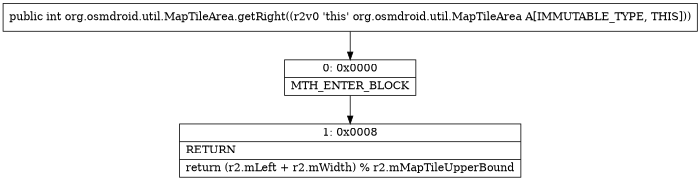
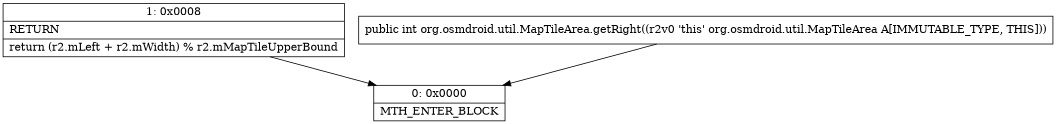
edge "0: 0x0000" -> "1: 0x0008": reversed
